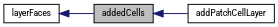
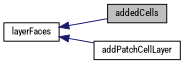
edge "addPatchCellLayer" -> "addedCells": now "addPatchCellLayer" -> "layerFaces"
